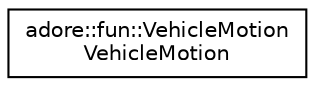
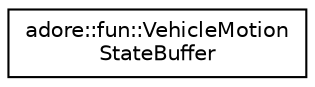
node "adore::fun::VehicleMotion VehicleMotion": label "adore::fun::VehicleMotion VehicleMotion" -> "adore::fun::VehicleMotion StateBuffer"
